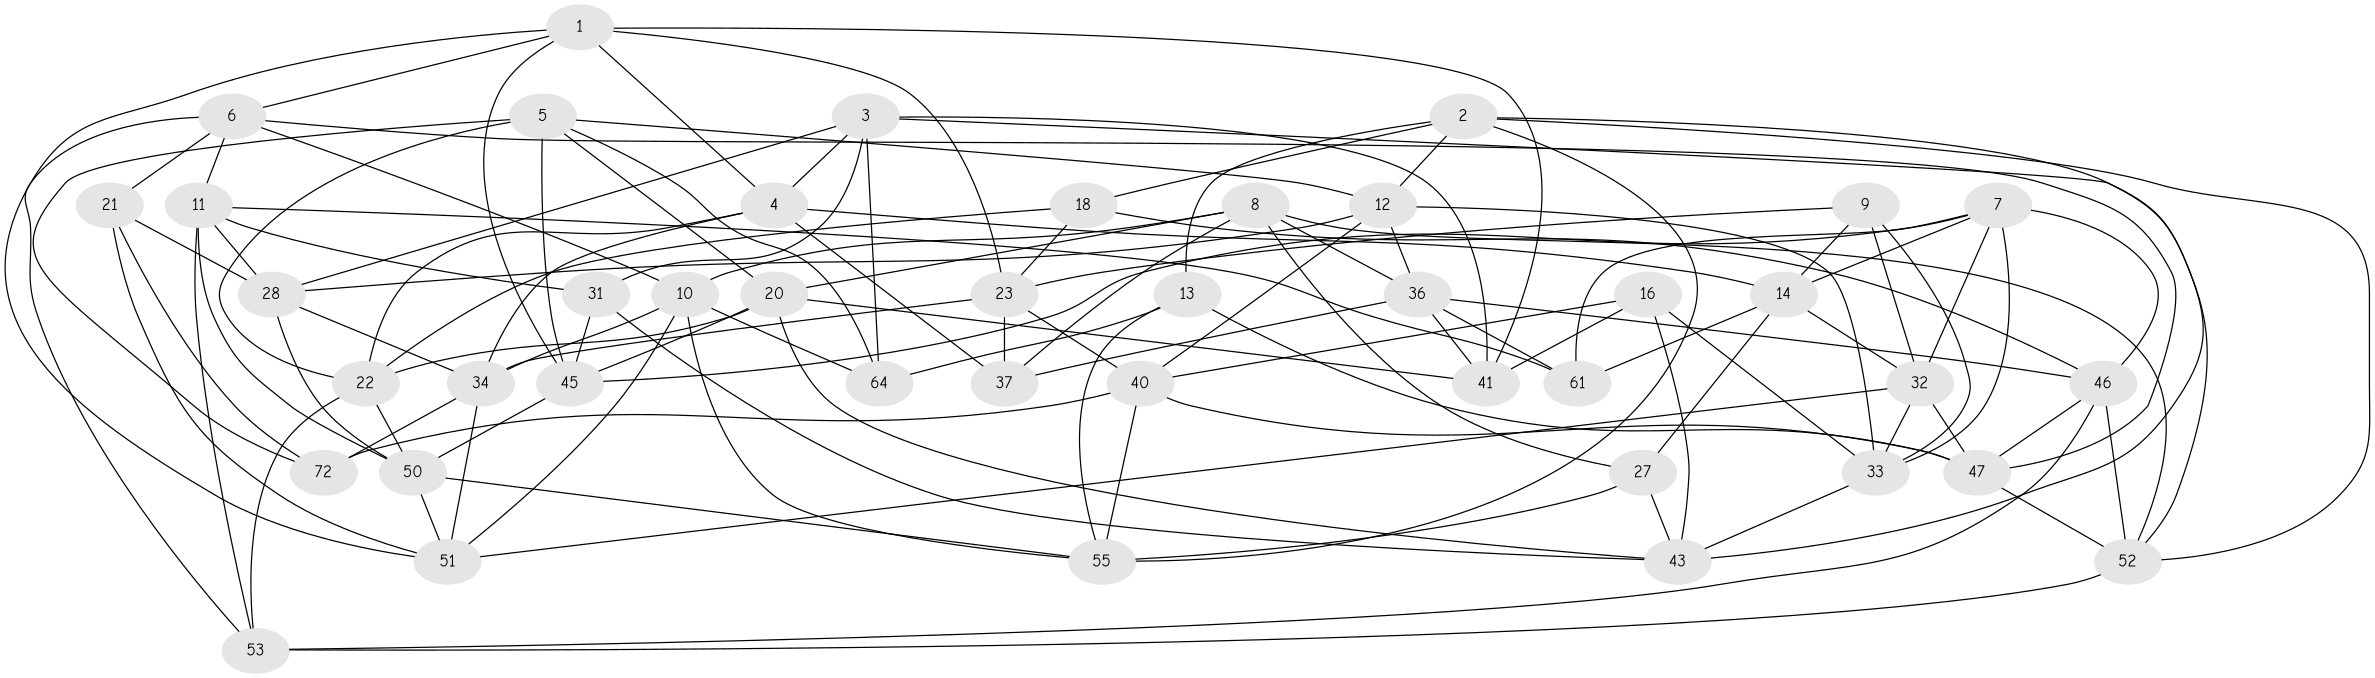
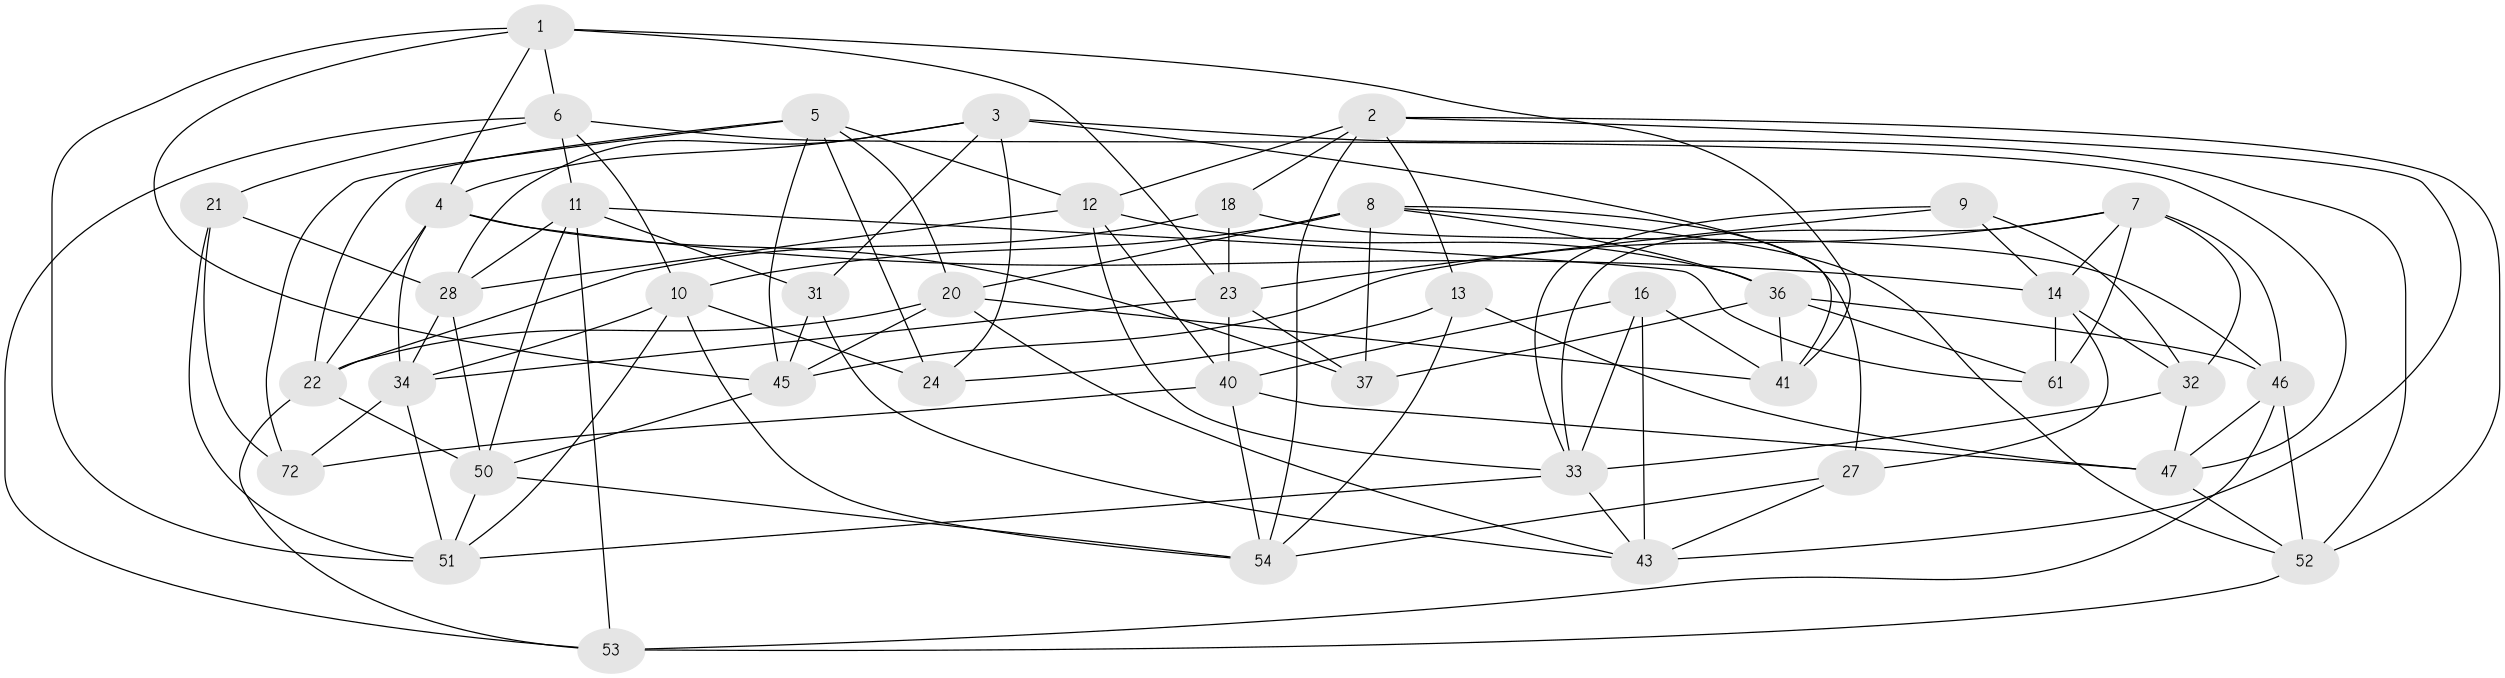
node "64": label "64" -> "24"
edge "32" -- "51": now "33" -- "51"
node "55": label "55" -> "54"
